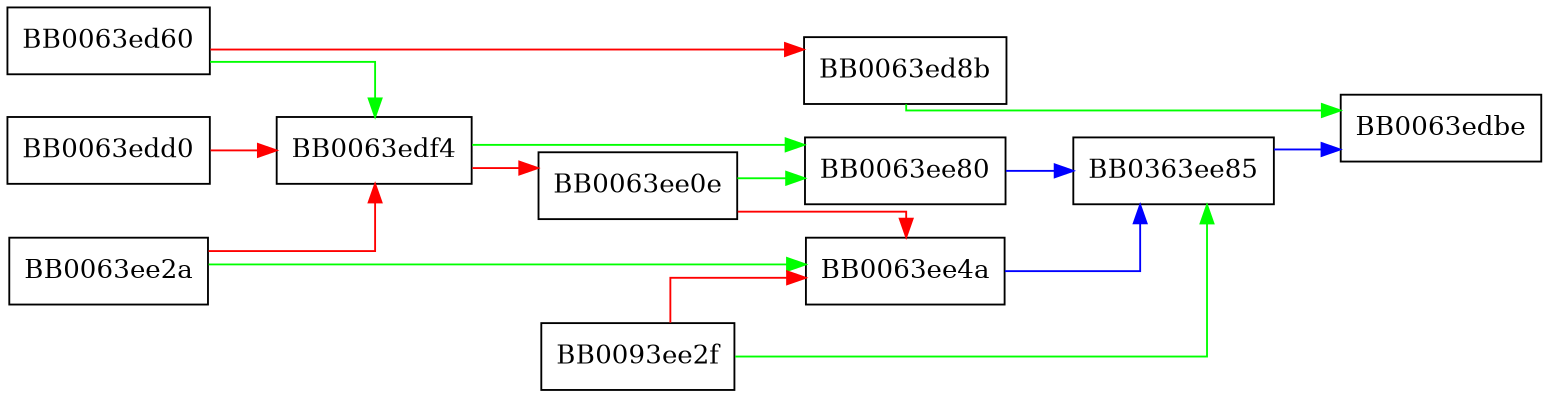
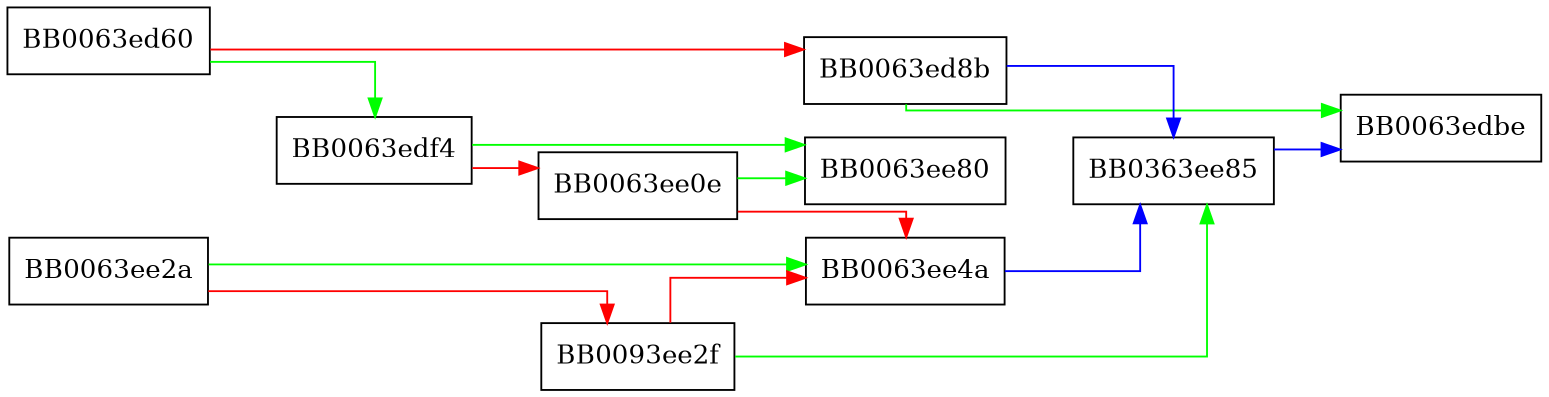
node "BB0063edd0": removed
edge "BB0063ee80" -> "BB0363ee85": now "BB0063ed8b" -> "BB0363ee85"
edge "BB0063ee2a" -> "BB0063edf4": now "BB0063ee2a" -> "BB0093ee2f"
